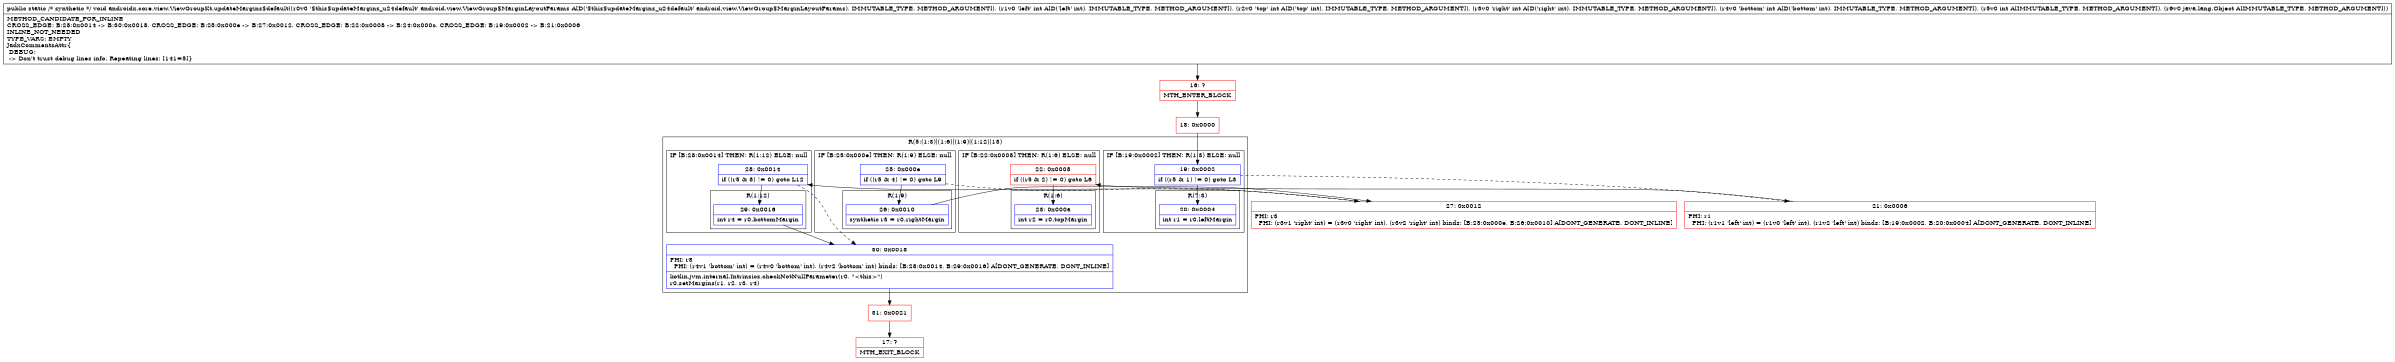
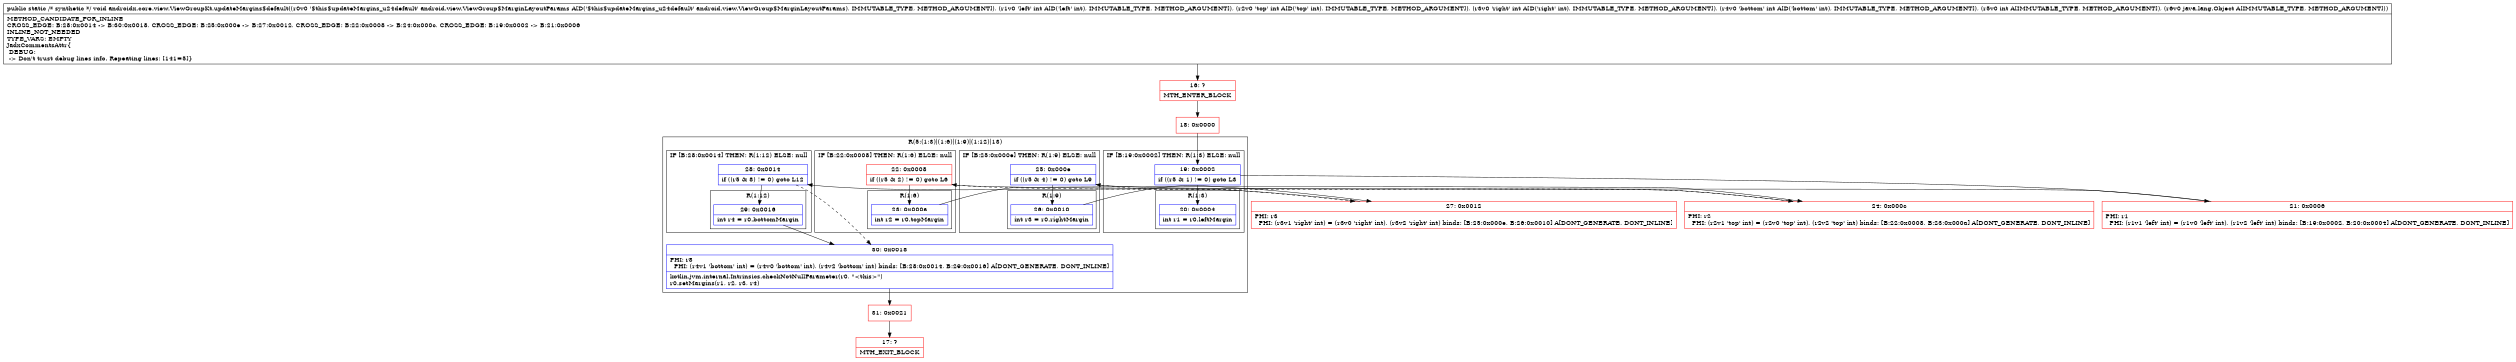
edge "19: 0x0002" -> "21: 0x0006": style dashed -> solid
cluster "R(7:3)": label "R(7:3)" -> "R(1:3)"
node "24: 0x000c": added
node "26: 0x0010": text "synthetic r3 = r0.rightMargin" -> "int r3 = r0.rightMargin"
